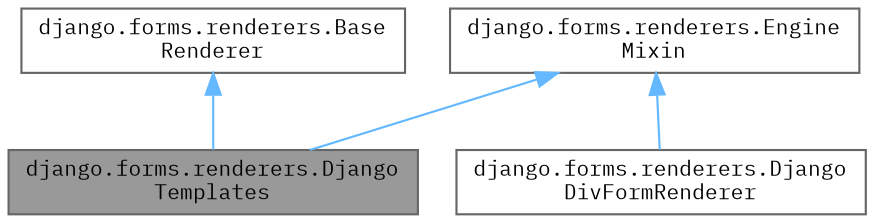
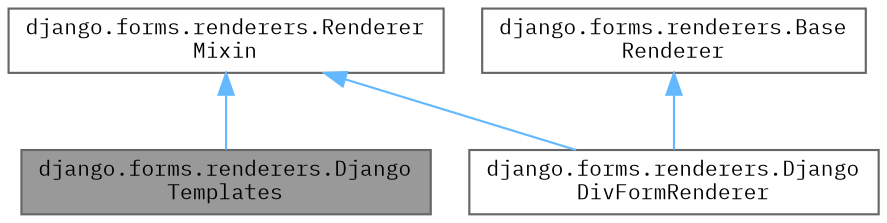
node "django.forms.renderers.Engine Mixin": label "django.forms.renderers.Engine Mixin" -> "django.forms.renderers.Renderer Mixin"
edge "django.forms.renderers.Django Templates" -> "django.forms.renderers.Base Renderer": now "django.forms.renderers.Django DivFormRenderer" -> "django.forms.renderers.Base Renderer"
